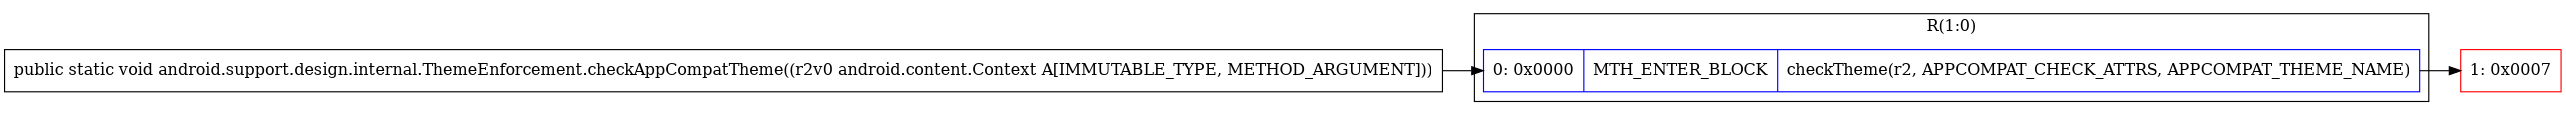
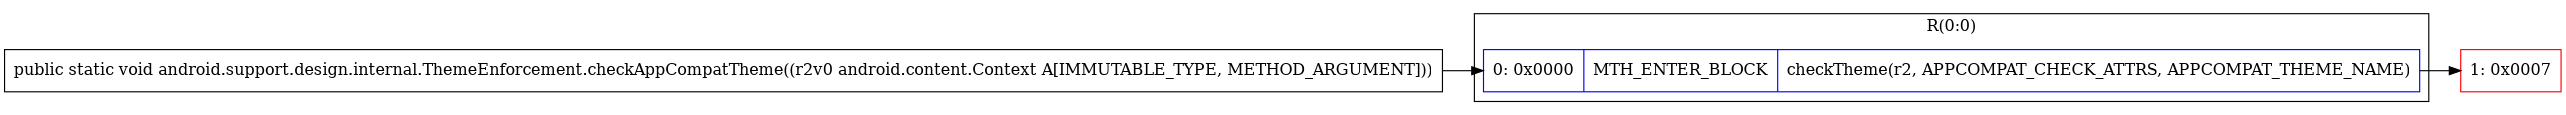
cluster "R(1:0)": label "R(1:0)" -> "R(0:0)"
